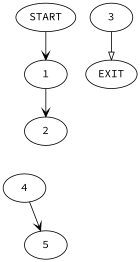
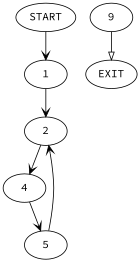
node "3": label "3" -> "9"
edge "2" -> "4": added
edge "5" -> "2": added
